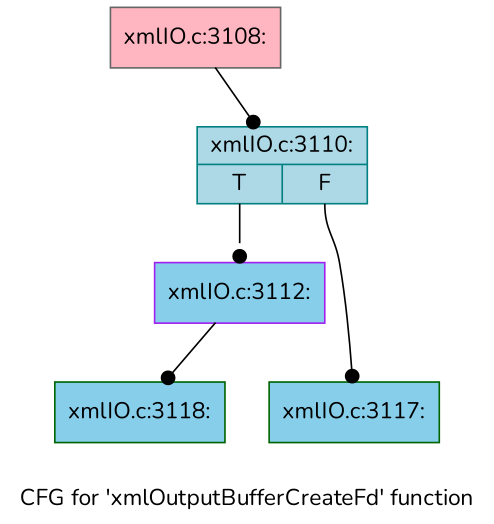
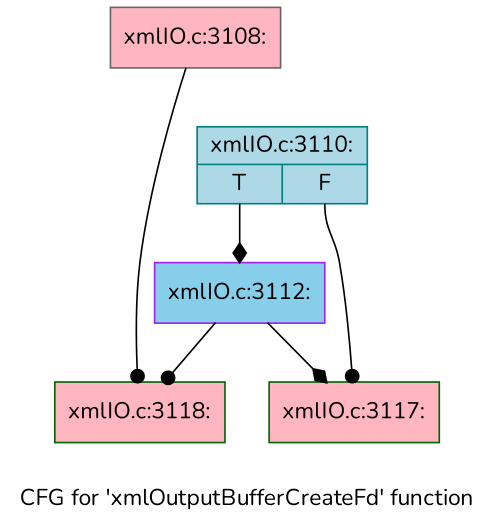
edge "xmlIO.c:3108:" -> "xmlIO.c:3110:": now "xmlIO.c:3108:" -> "xmlIO.c:3118:"
edge "xmlIO.c:3110:" -> "xmlIO.c:3112:": arrowhead dot -> diamond
edge "xmlIO.c:3112:" -> "xmlIO.c:3117:": added
node "xmlIO.c:3118:": fillcolor skyblue -> lightpink
node "xmlIO.c:3117:": fillcolor skyblue -> lightpink
